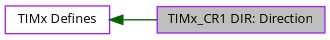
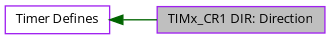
node "TIMx Defines": label "TIMx Defines" -> "Timer Defines"
